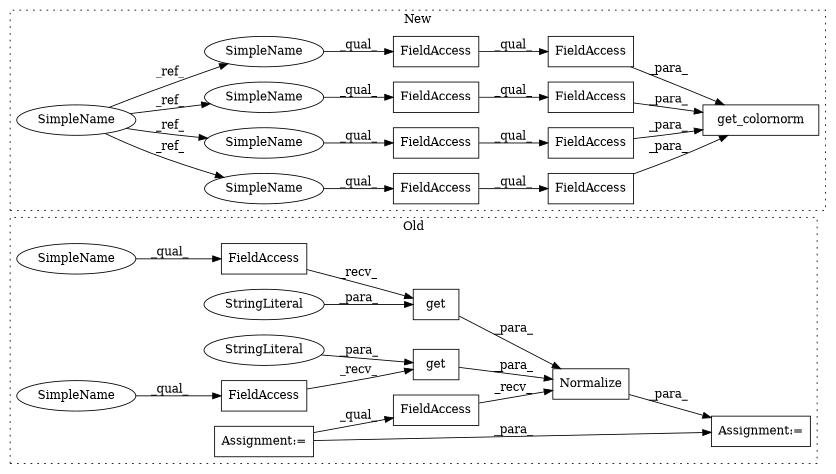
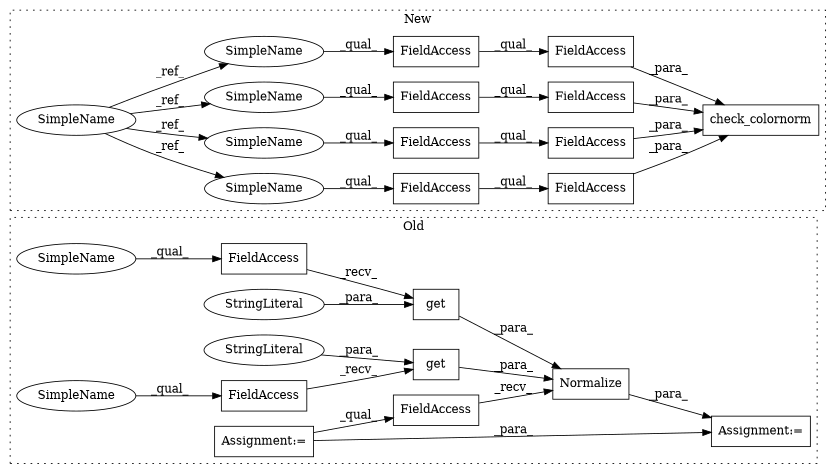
node "get_colornorm": label "get_colornorm" -> "check_colornorm"
